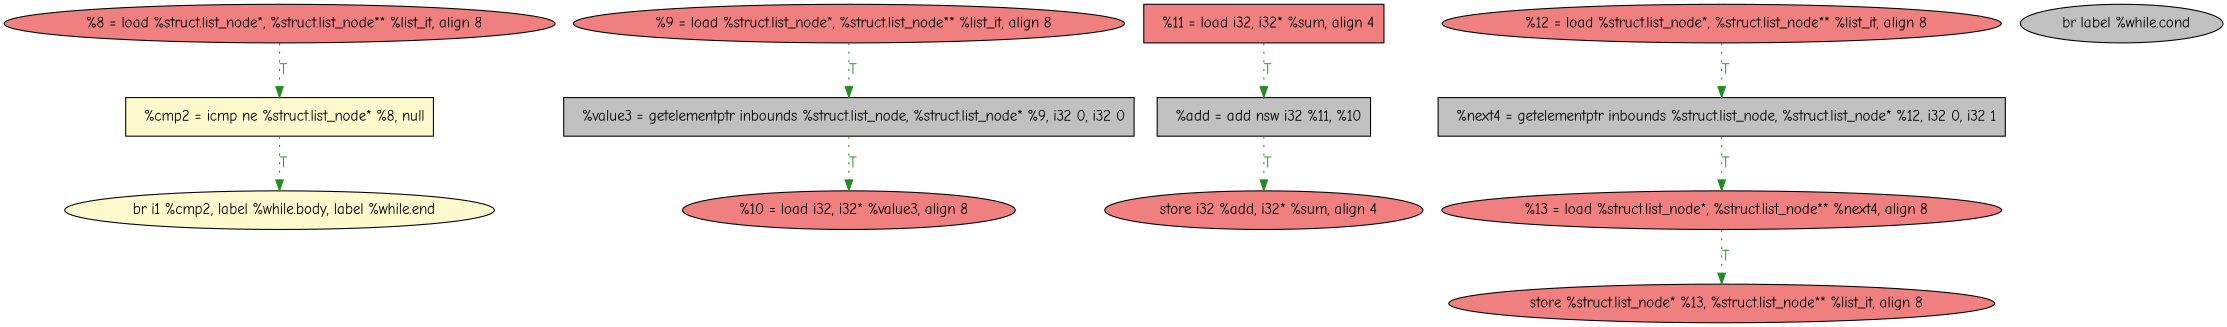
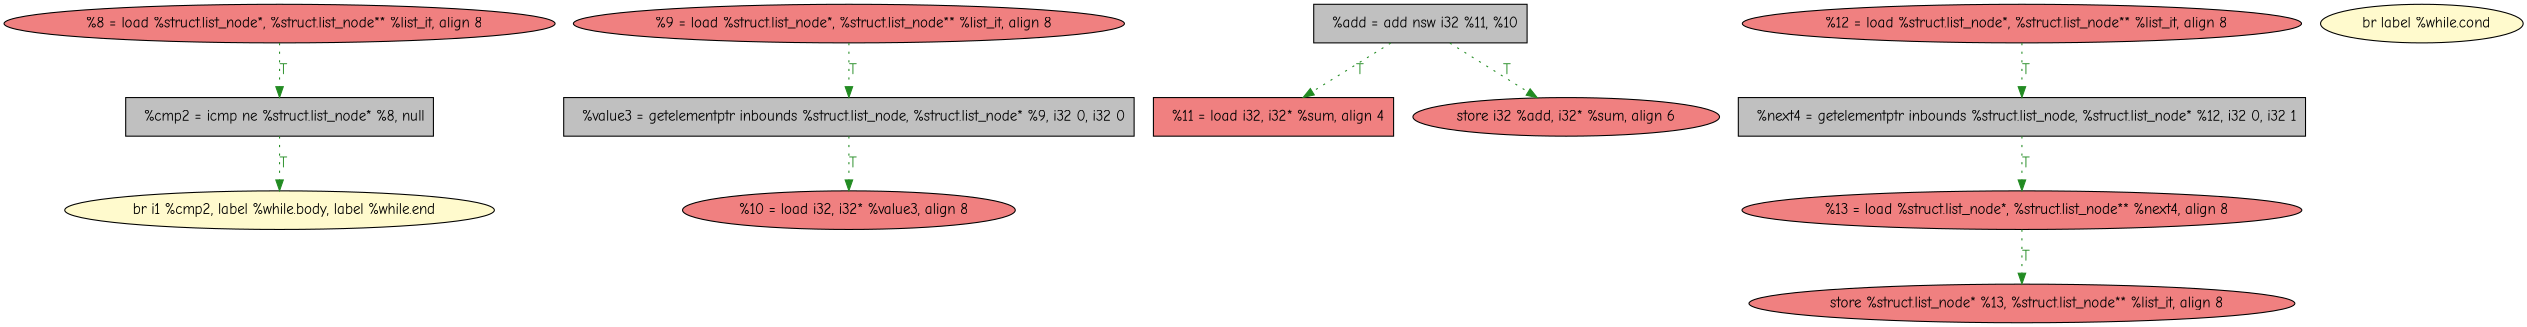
node "br label %while.cond": fillcolor grey -> lemonchiffon
edge "%11 = load i32, i32* %sum, align 4" -> "%add = add nsw i32 %11, %10": reversed
node "%cmp2 = icmp ne %struct.list_node* %8, null": fillcolor lemonchiffon -> grey
node "store i32 %add, i32* %sum, align 4": label "store i32 %add, i32* %sum, align 4" -> "store i32 %add, i32* %sum, align 6"
